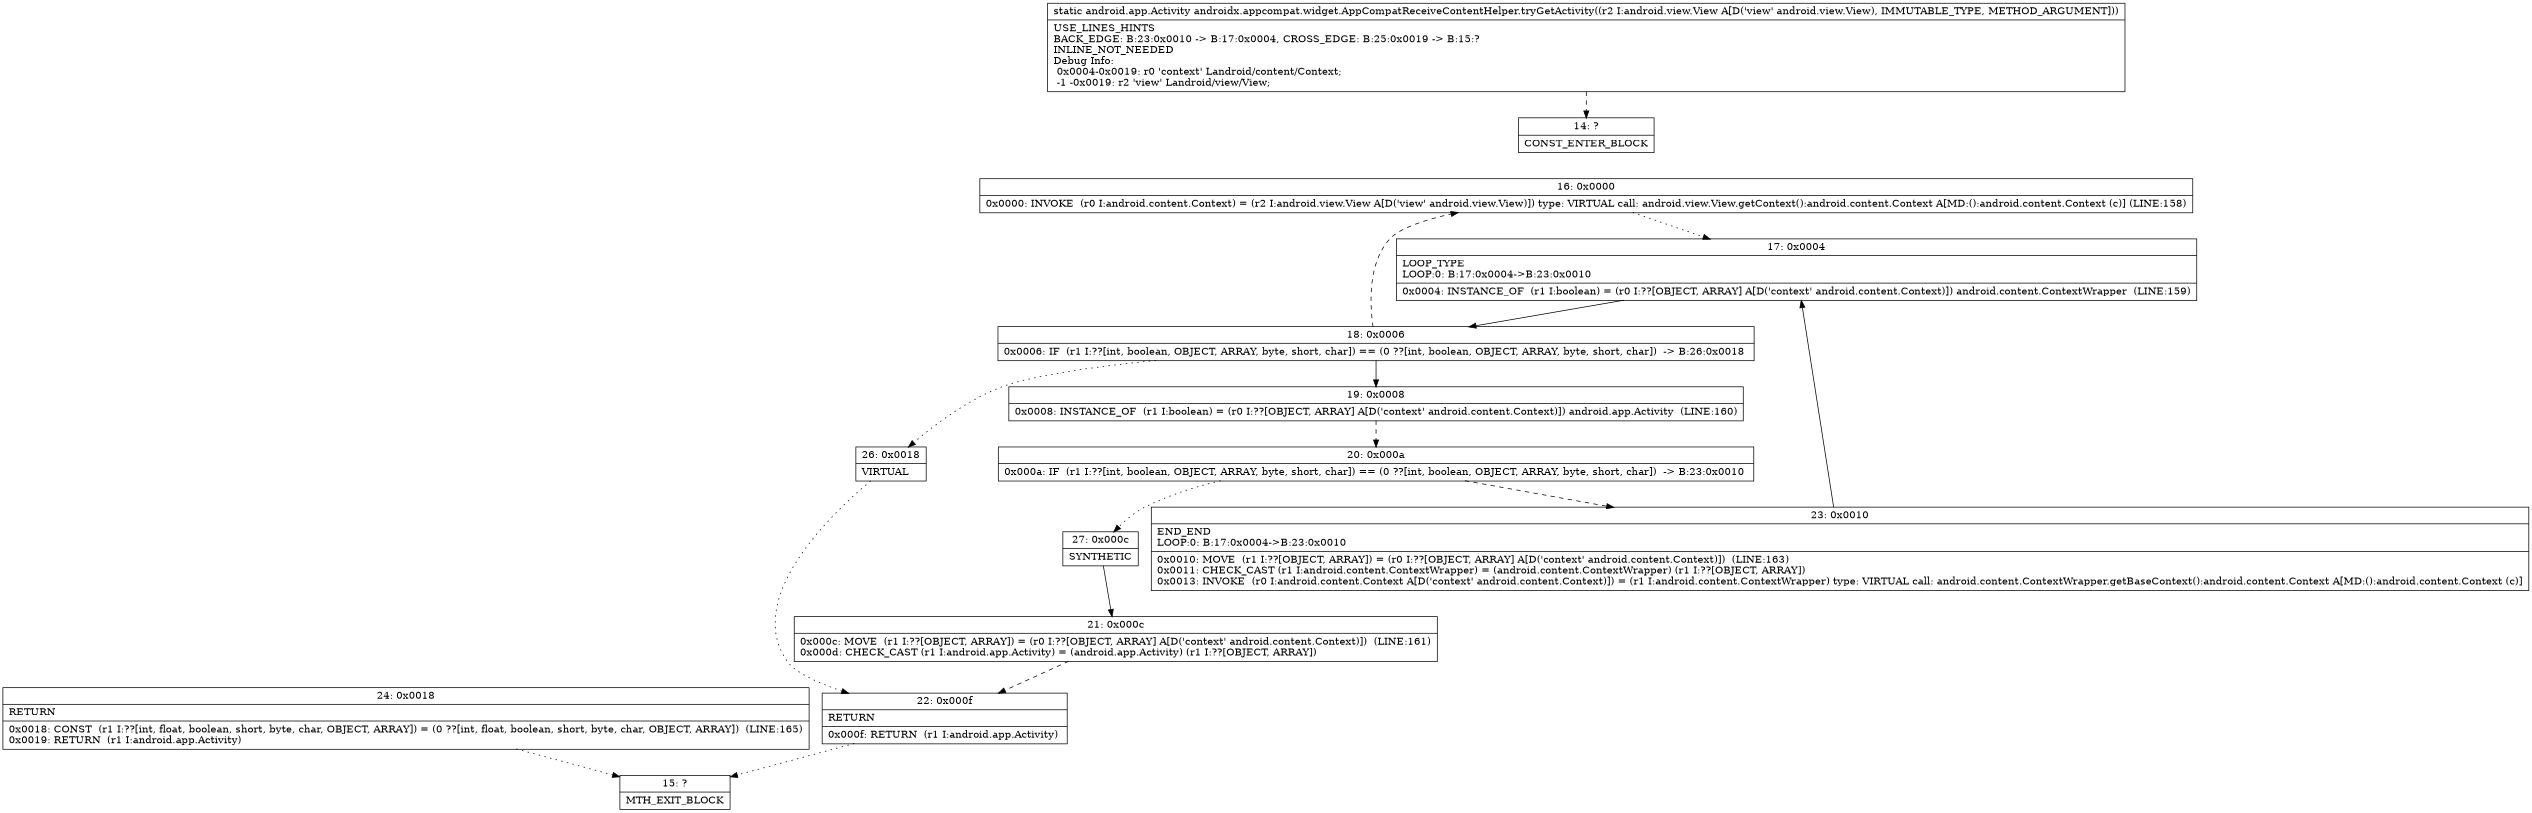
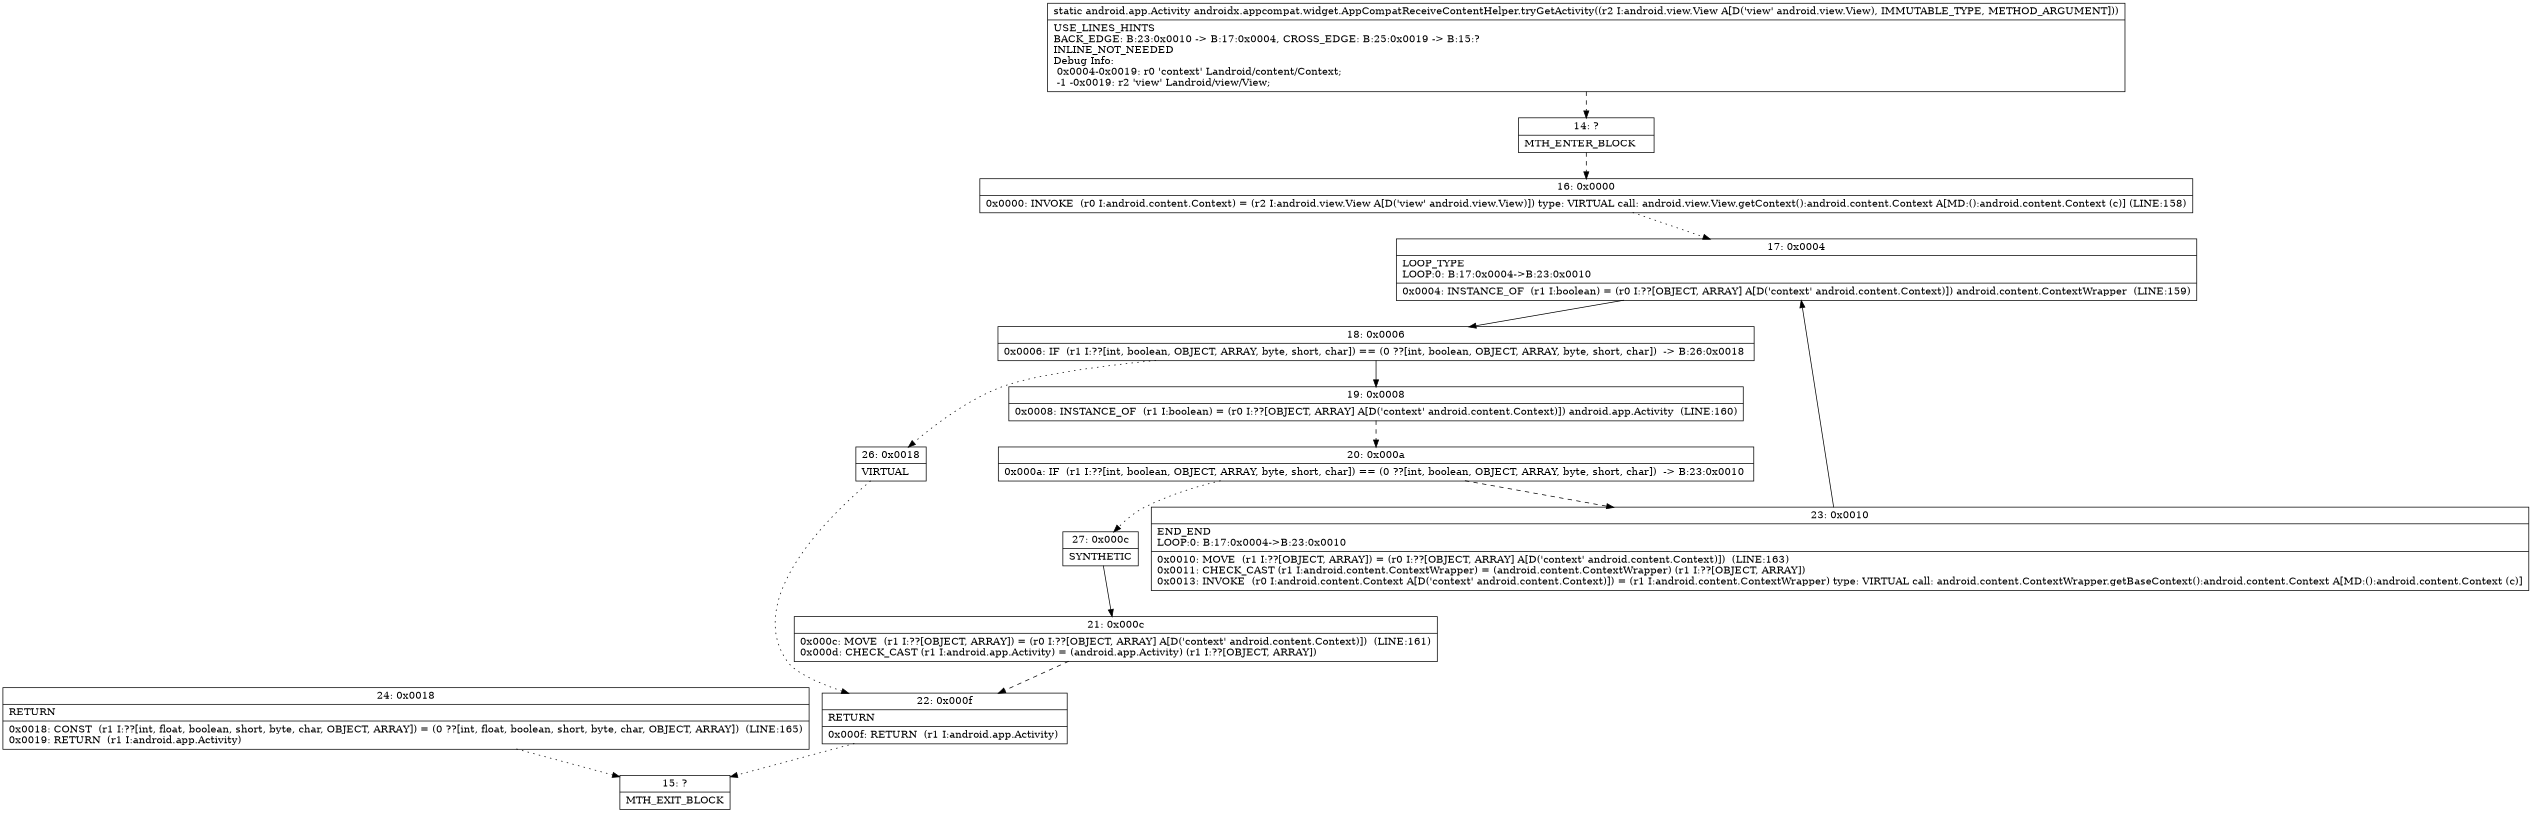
node "14: ?": text "CONST_ENTER_BLOCK" -> "MTH_ENTER_BLOCK"
edge "18: 0x0006" -> "16: 0x0000": now "14: ?" -> "16: 0x0000"
